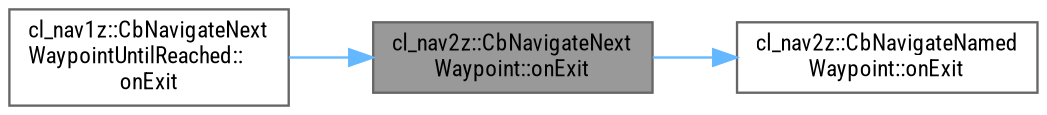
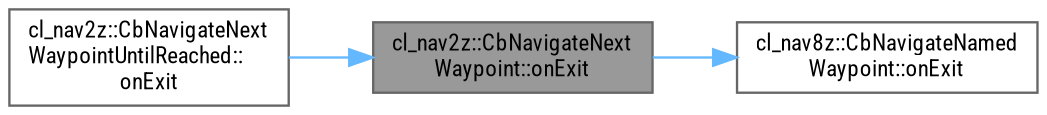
node "cl_nav1z::CbNavigateNext WaypointUntilReached:: onExit": label "cl_nav1z::CbNavigateNext WaypointUntilReached:: onExit" -> "cl_nav2z::CbNavigateNext WaypointUntilReached:: onExit"
node "cl_nav2z::CbNavigateNamed Waypoint::onExit": label "cl_nav2z::CbNavigateNamed Waypoint::onExit" -> "cl_nav8z::CbNavigateNamed Waypoint::onExit"
